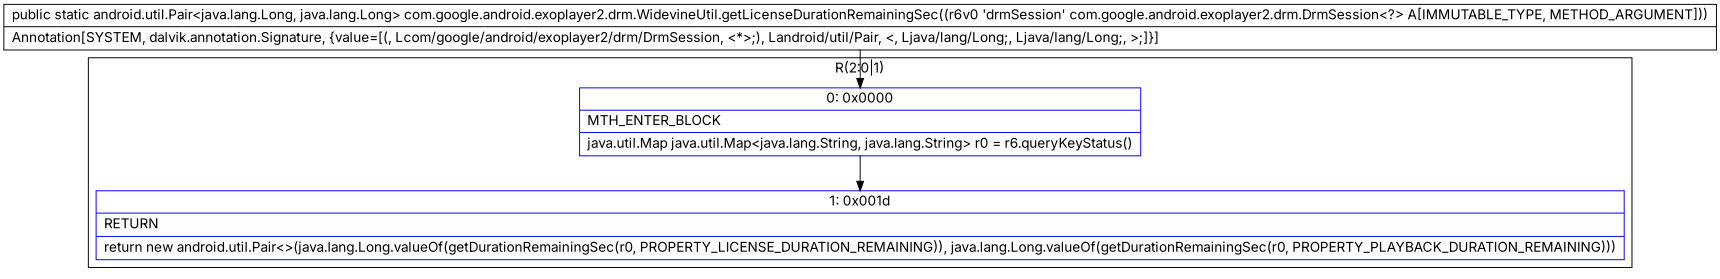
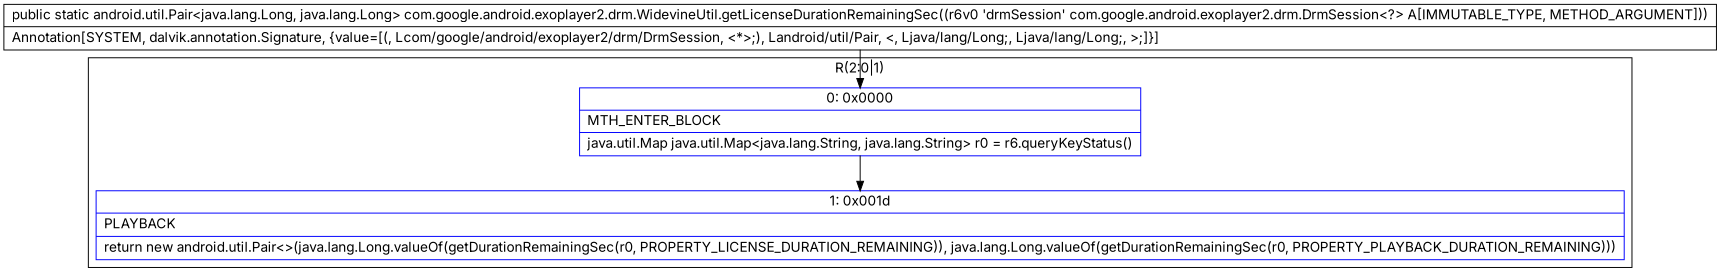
node "1: 0x001d": text "RETURN" -> "PLAYBACK"
